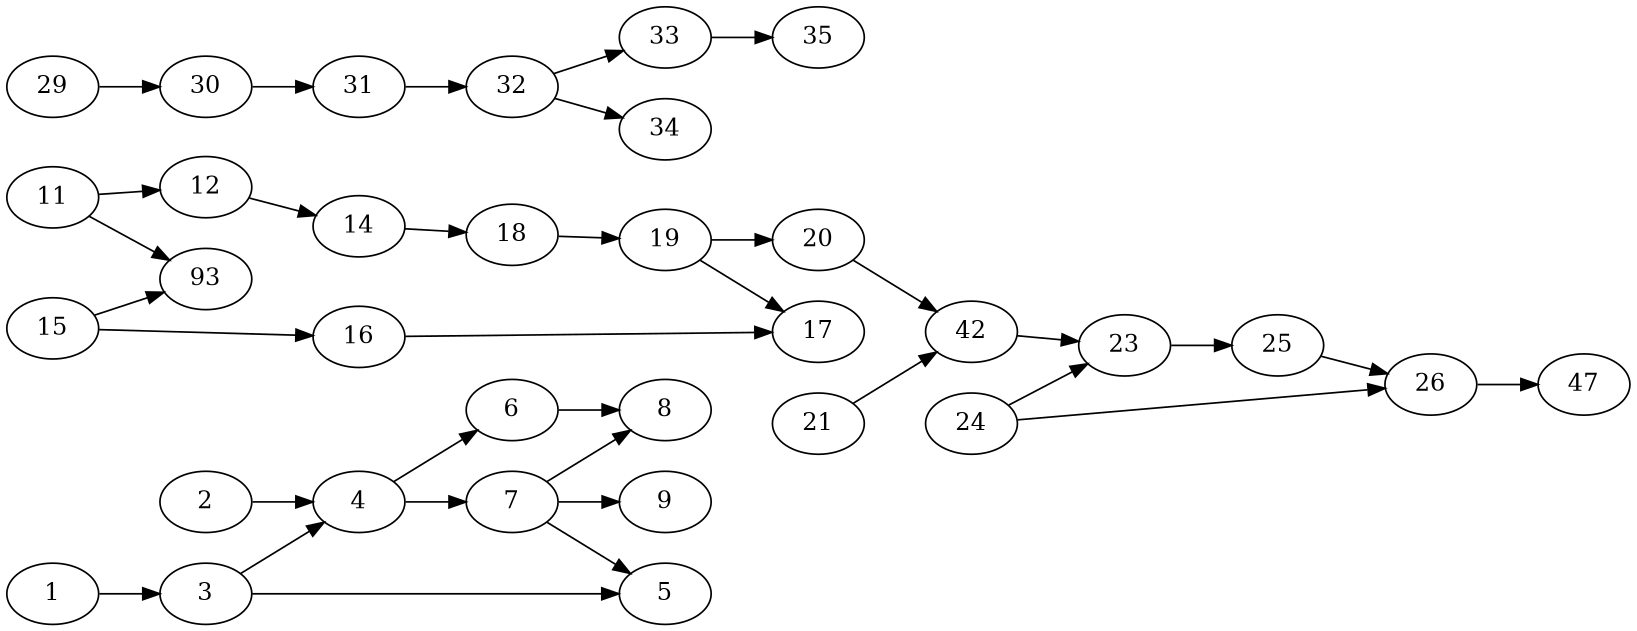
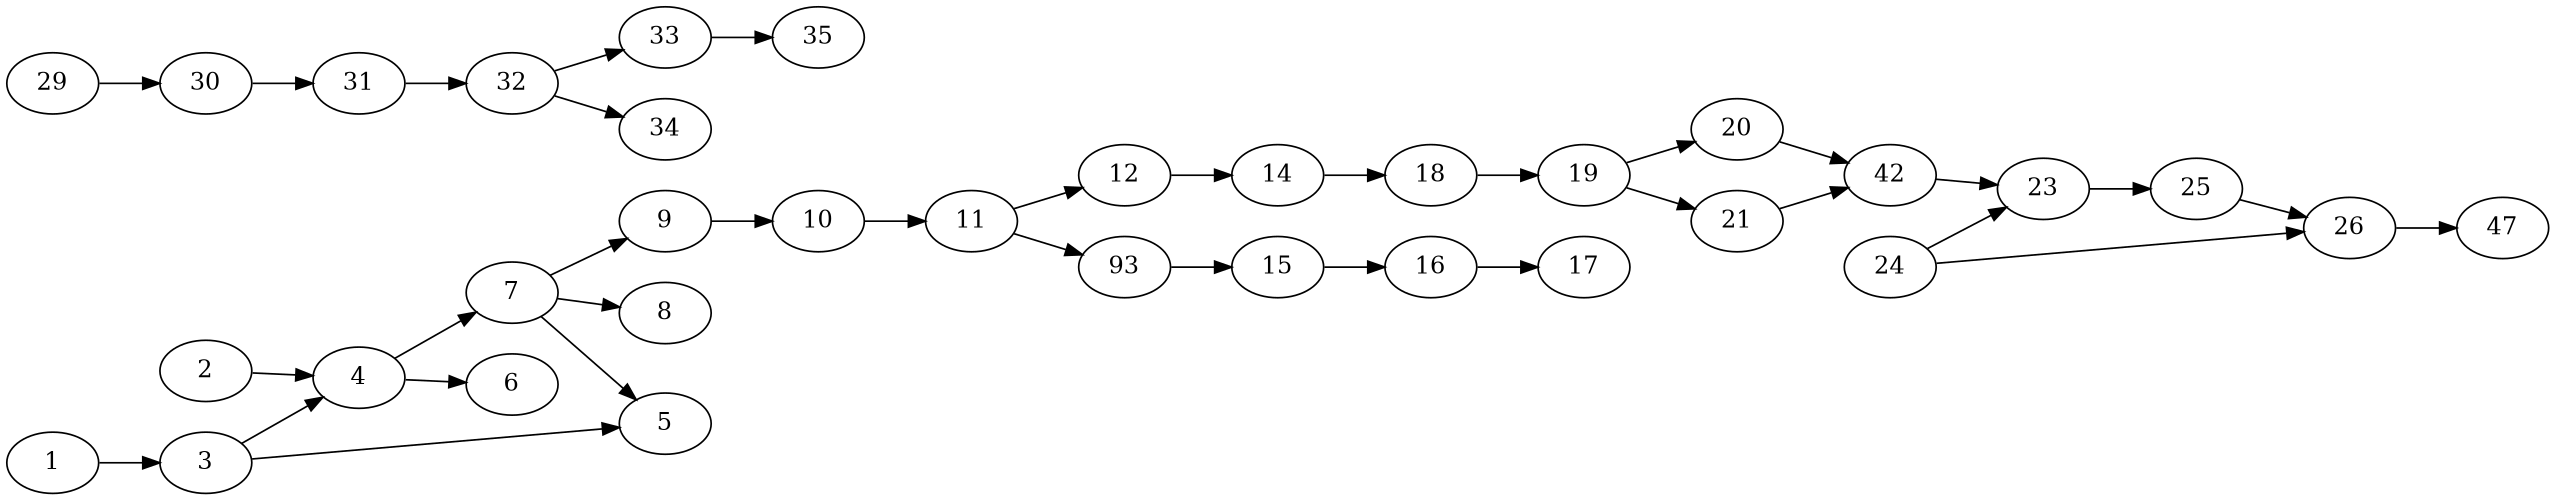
node "10": added
edge "19" -> "17": now "19" -> "21"
edge "15" -> "93": reversed
edge "6" -> "8": removed
